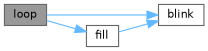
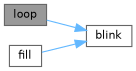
edge "loop" -> "fill": removed
